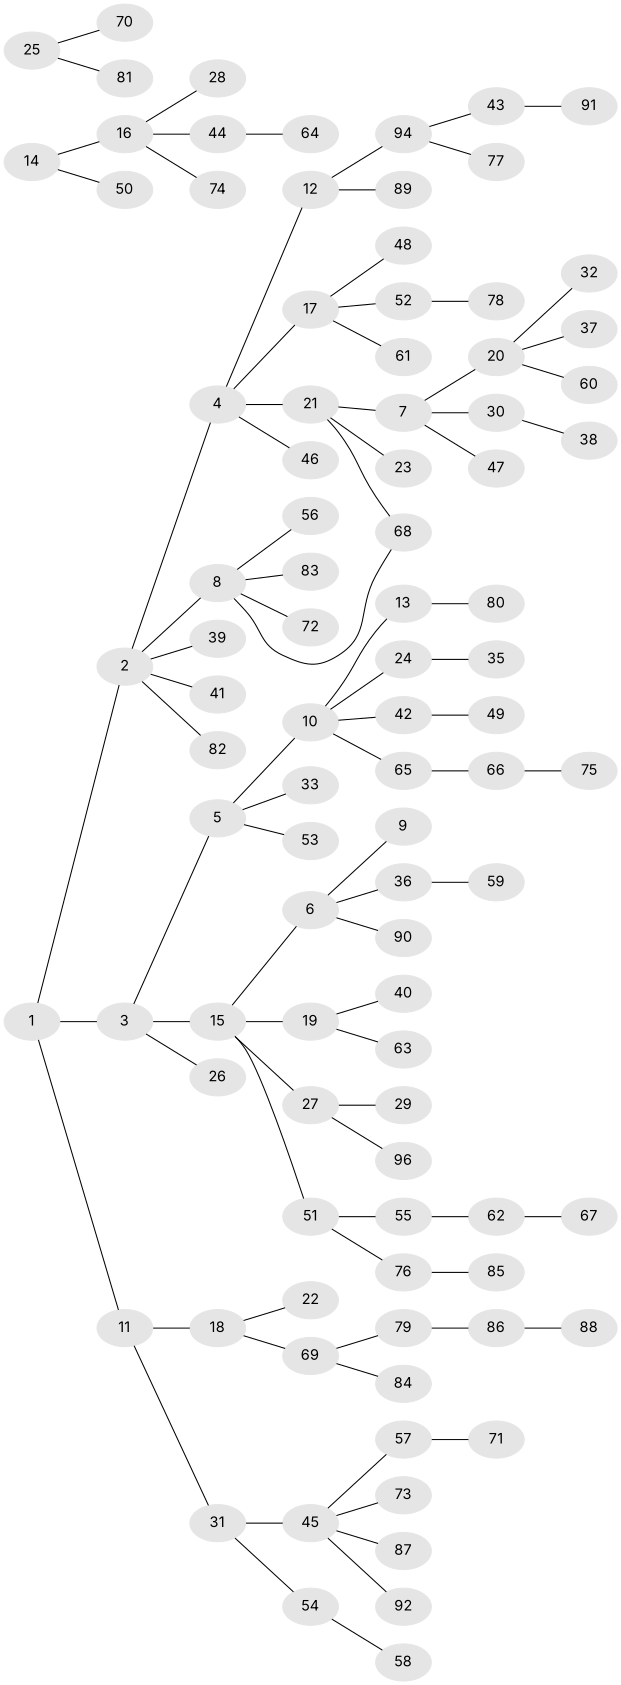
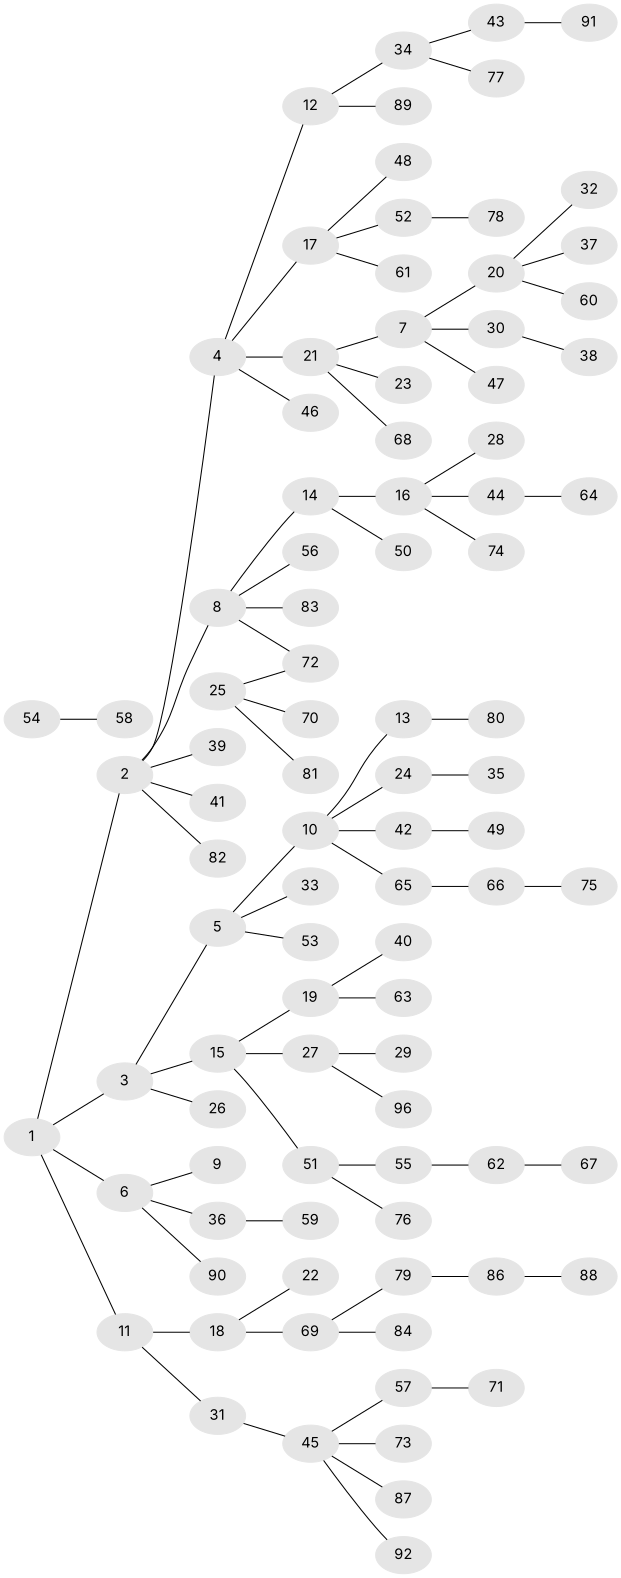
node "94": label "94" -> "34"
edge "68" -- "8": now "14" -- "8"
edge "72" -- "25": added
edge "6" -- "15": now "6" -- "1"
node "85": removed
edge "31" -- "54": removed
